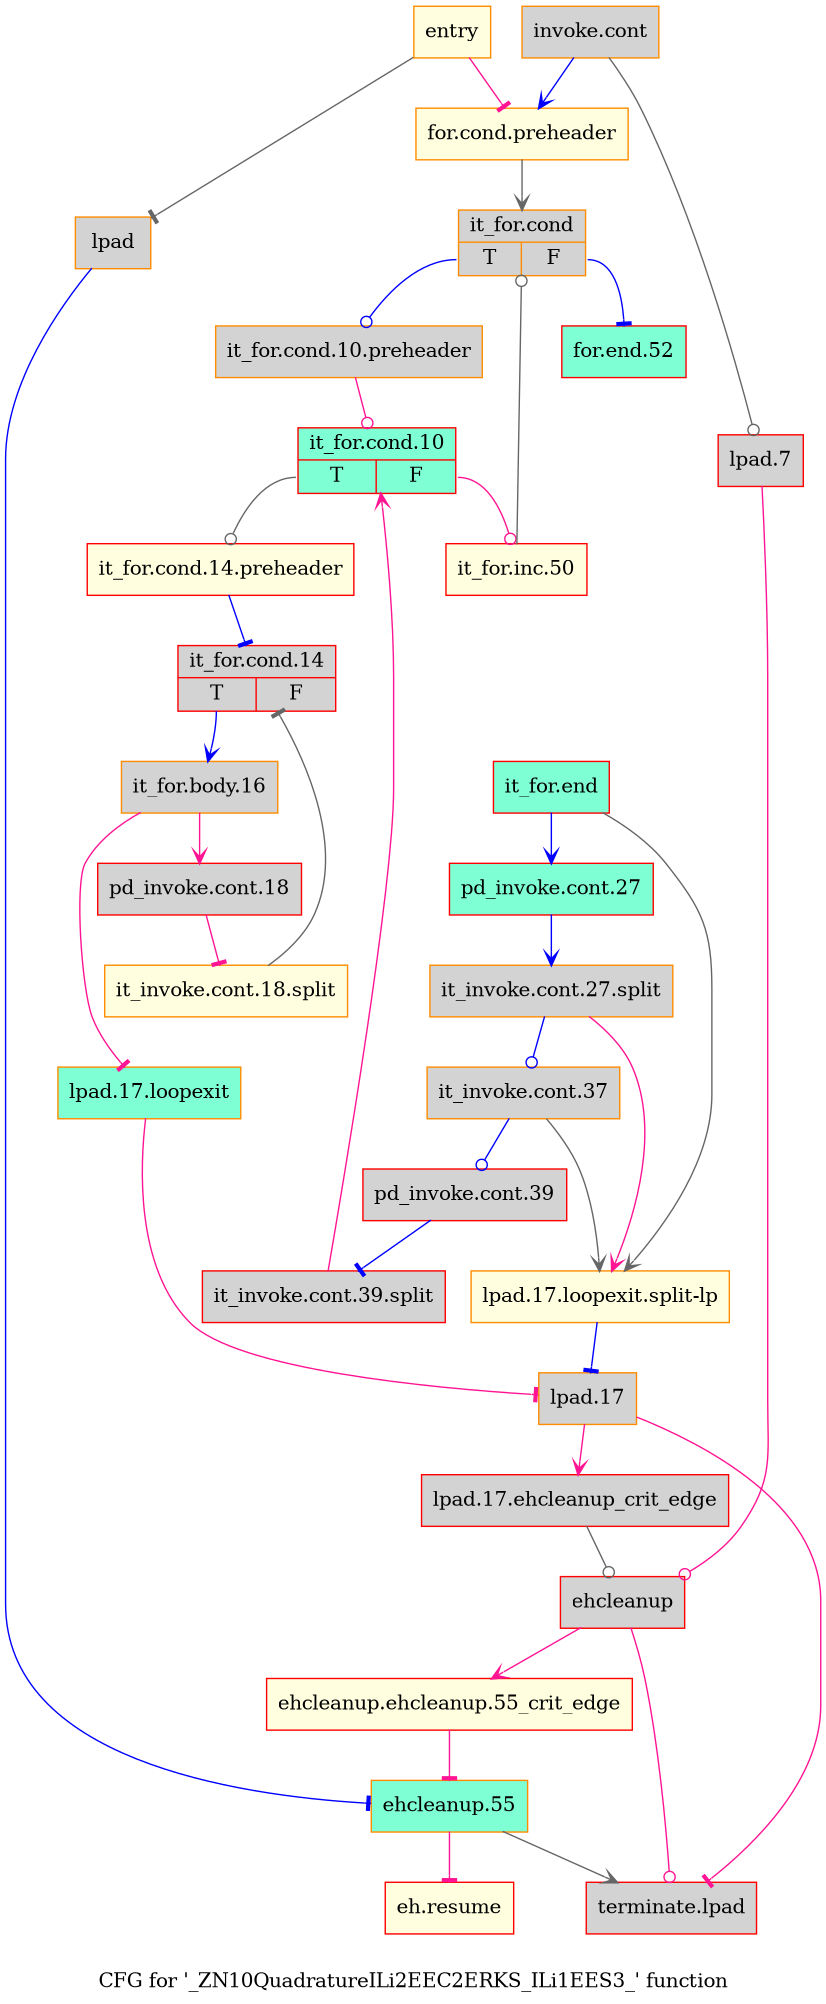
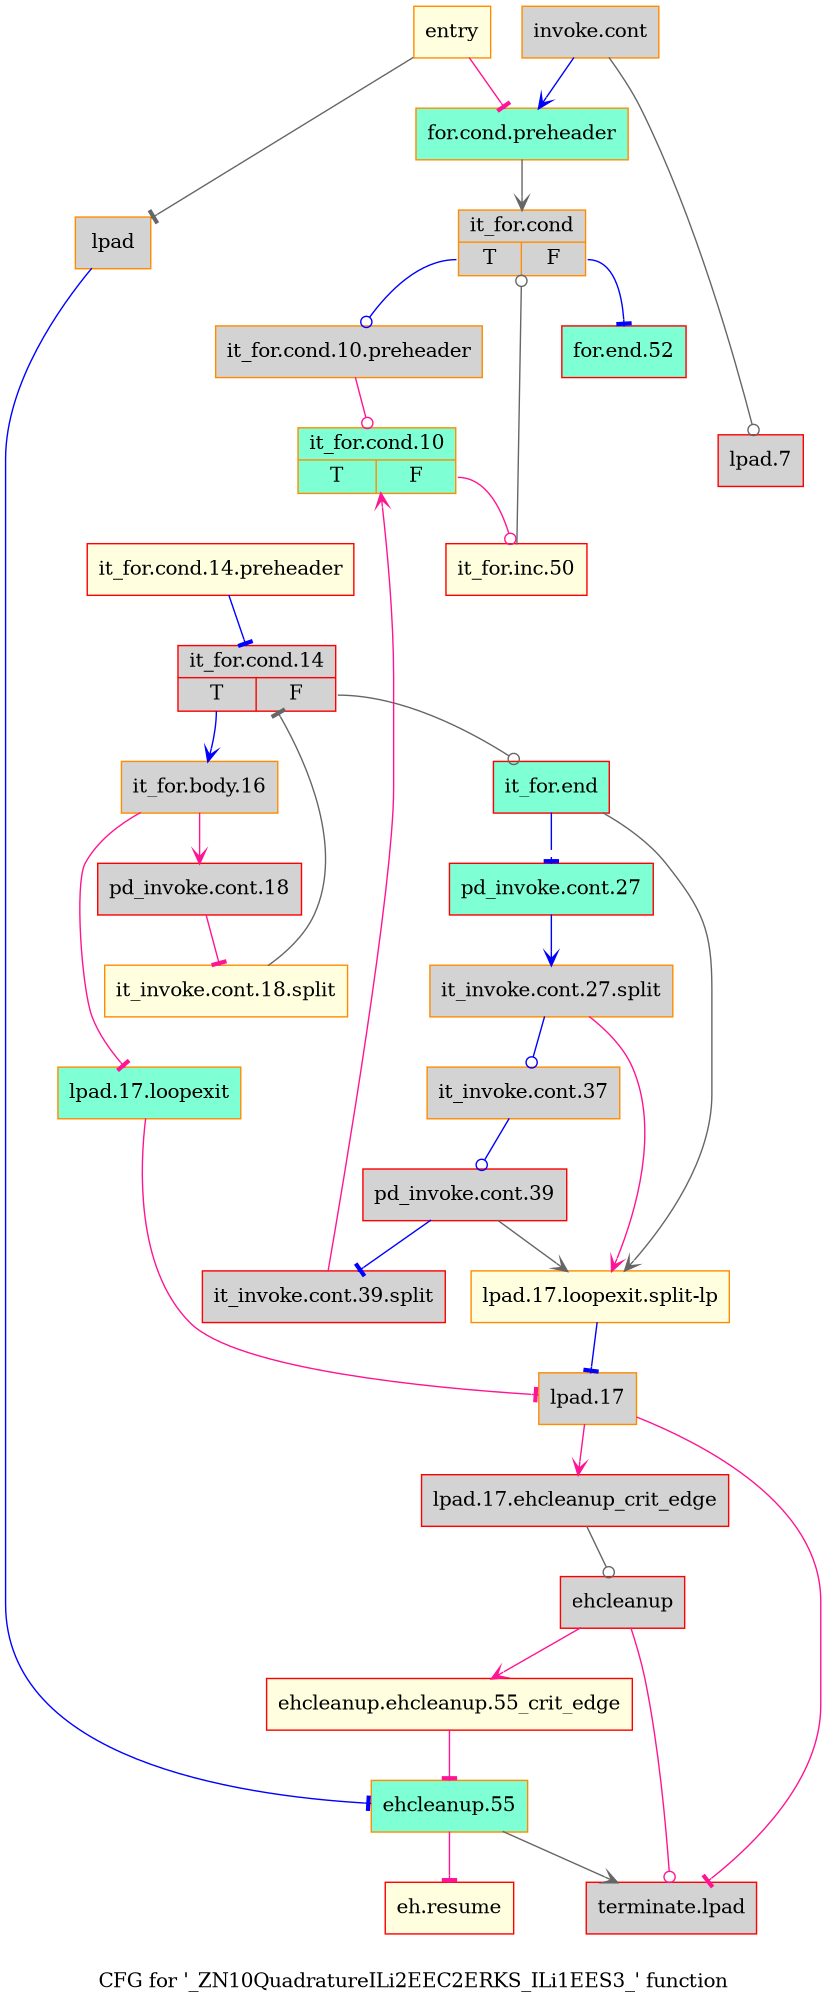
node "for.cond.preheader": fillcolor lightyellow -> aquamarine
node "it_for.cond.10": color red -> darkorange
edge "it_for.cond.10" -> "it_for.cond.14.preheader": removed
edge "it_for.cond.14" -> "it_for.end": added
edge "it_for.end" -> "pd_invoke.cont.27": arrowhead vee -> tee
edge "lpad.7" -> "ehcleanup": removed
edge "it_invoke.cont.37" -> "lpad.17.loopexit.split-lp": now "pd_invoke.cont.39" -> "lpad.17.loopexit.split-lp"
